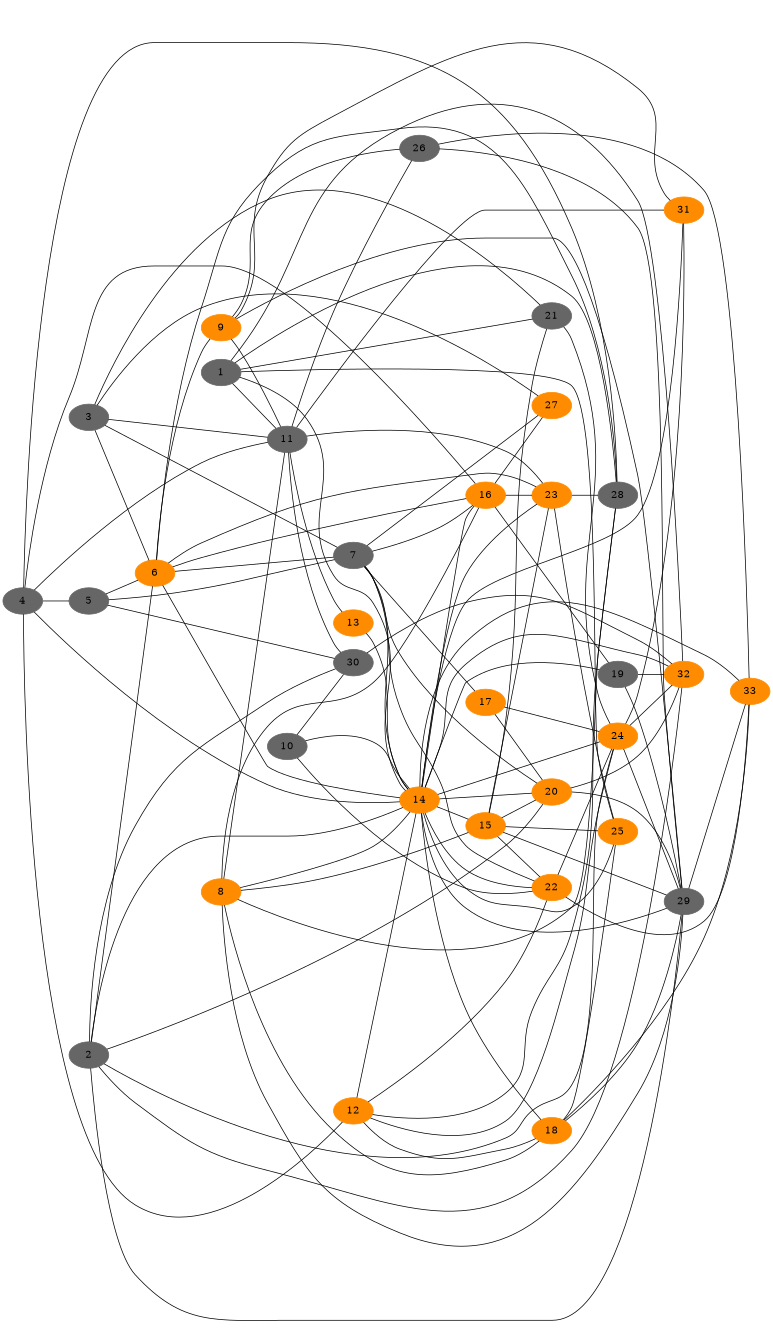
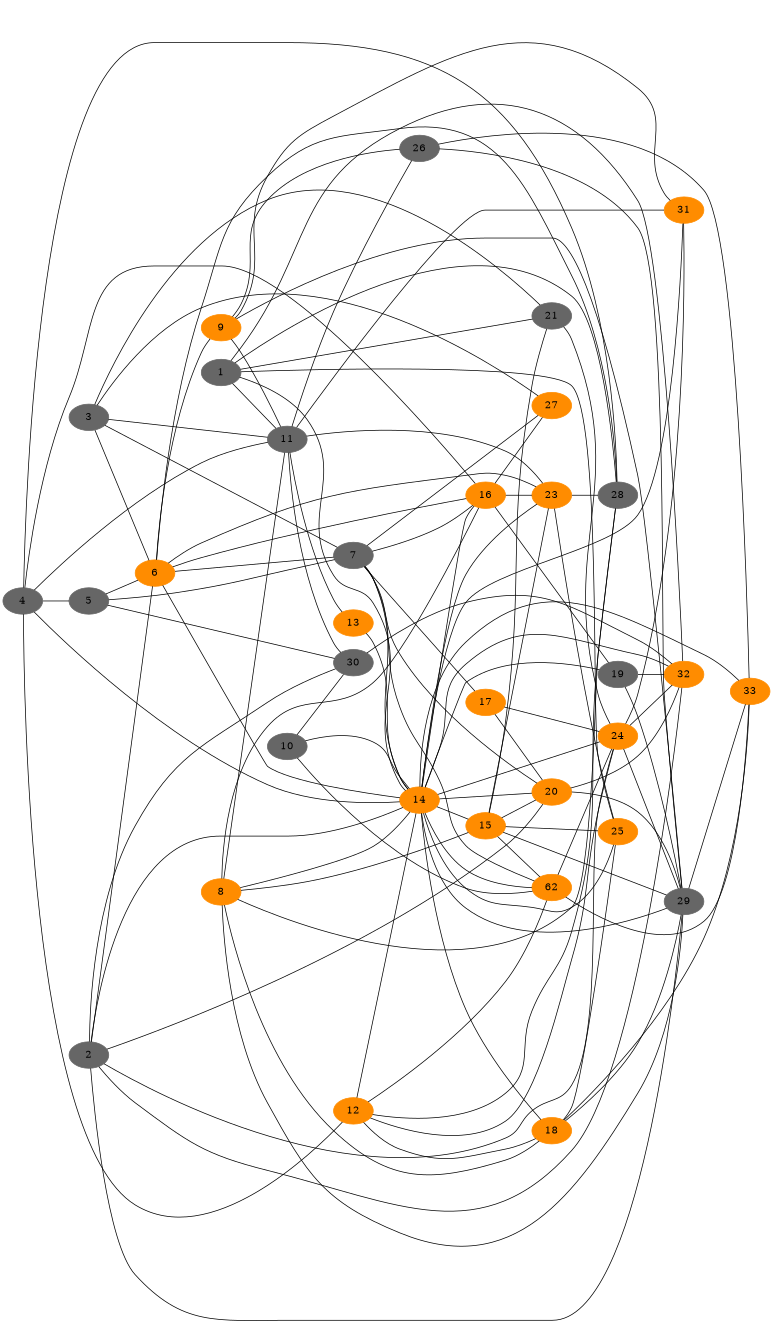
node "22": label "22" -> "62"
